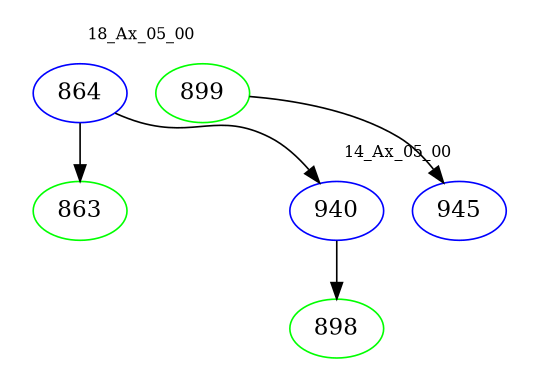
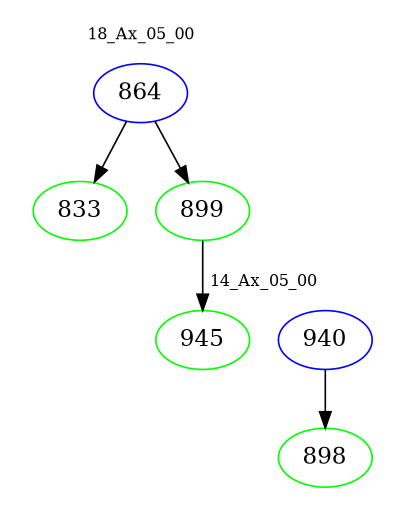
edge "864" -> "940": now "864" -> "899"
node "863": label "863" -> "833"
node "945": color blue -> green
